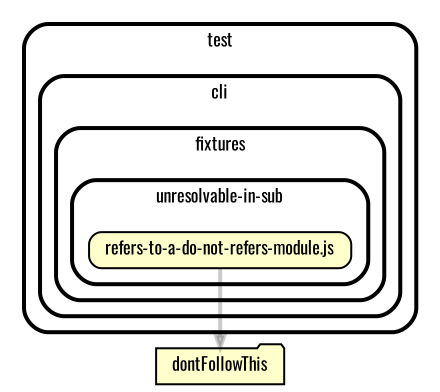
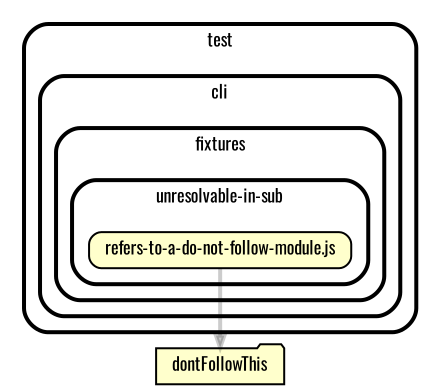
node "refers-to-a-do-not-refers-module.js": label "refers-to-a-do-not-refers-module.js" -> "refers-to-a-do-not-follow-module.js"
